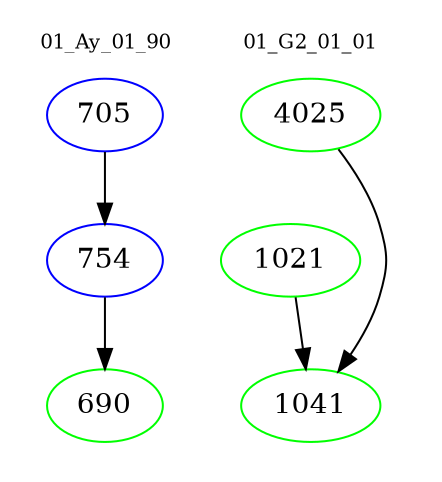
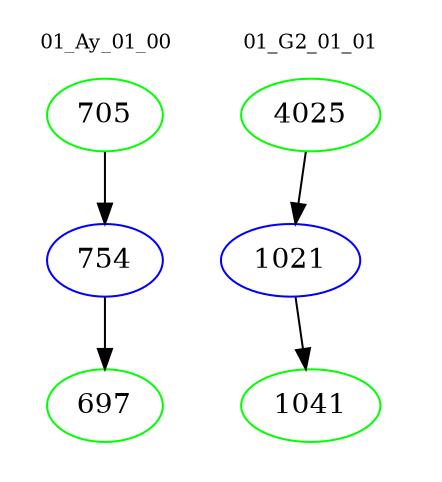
cluster "01_Ay_01_90": label "01_Ay_01_90" -> "01_Ay_01_00"
node "705": color blue -> green
edge "4025" -> "1041": now "4025" -> "1021"
node "1021": color green -> blue
node "690": label "690" -> "697"
